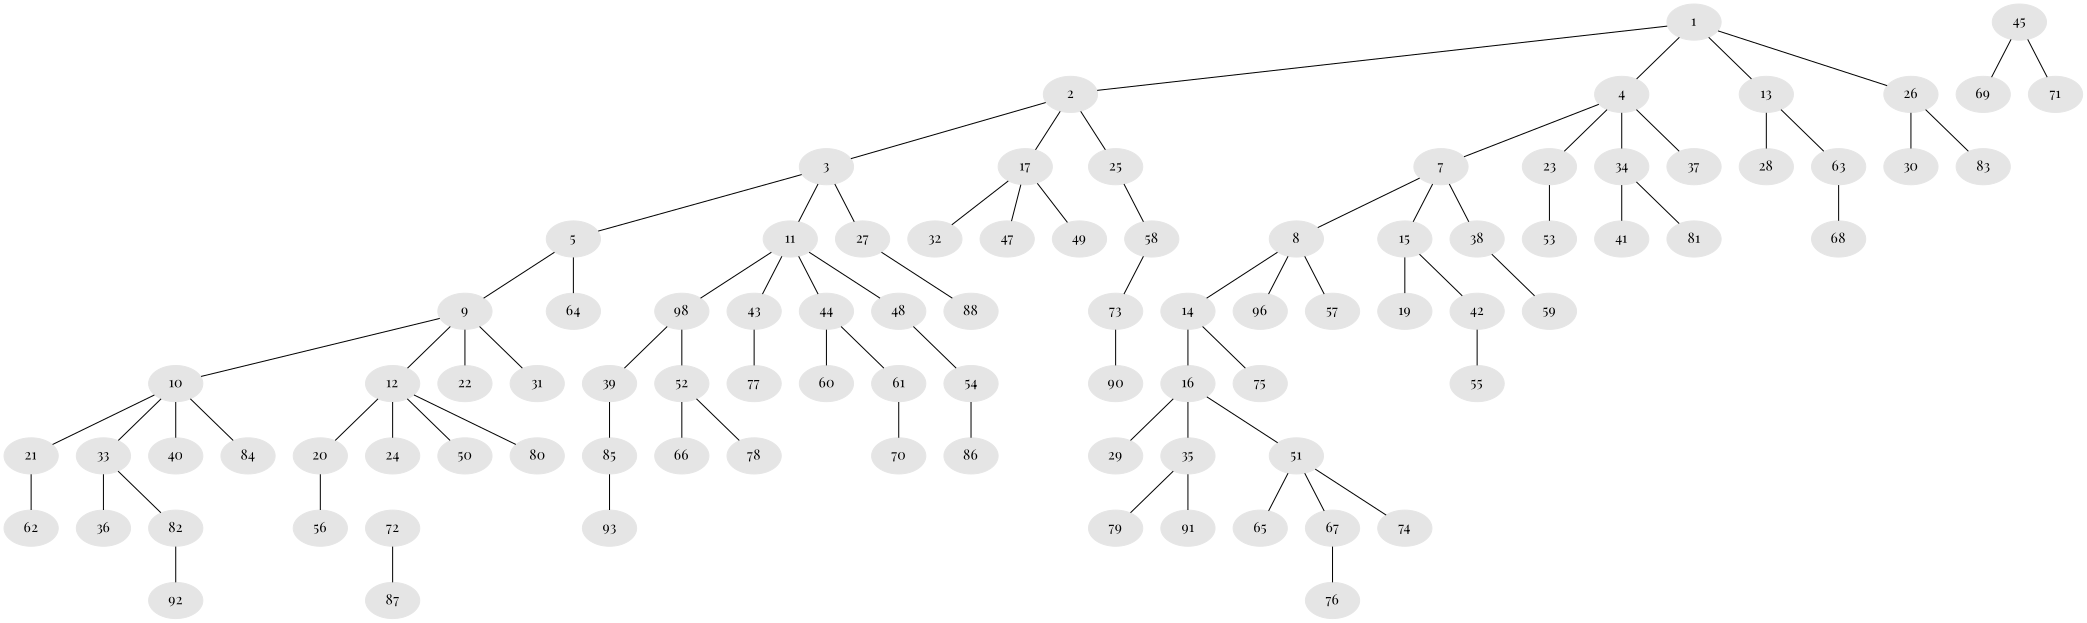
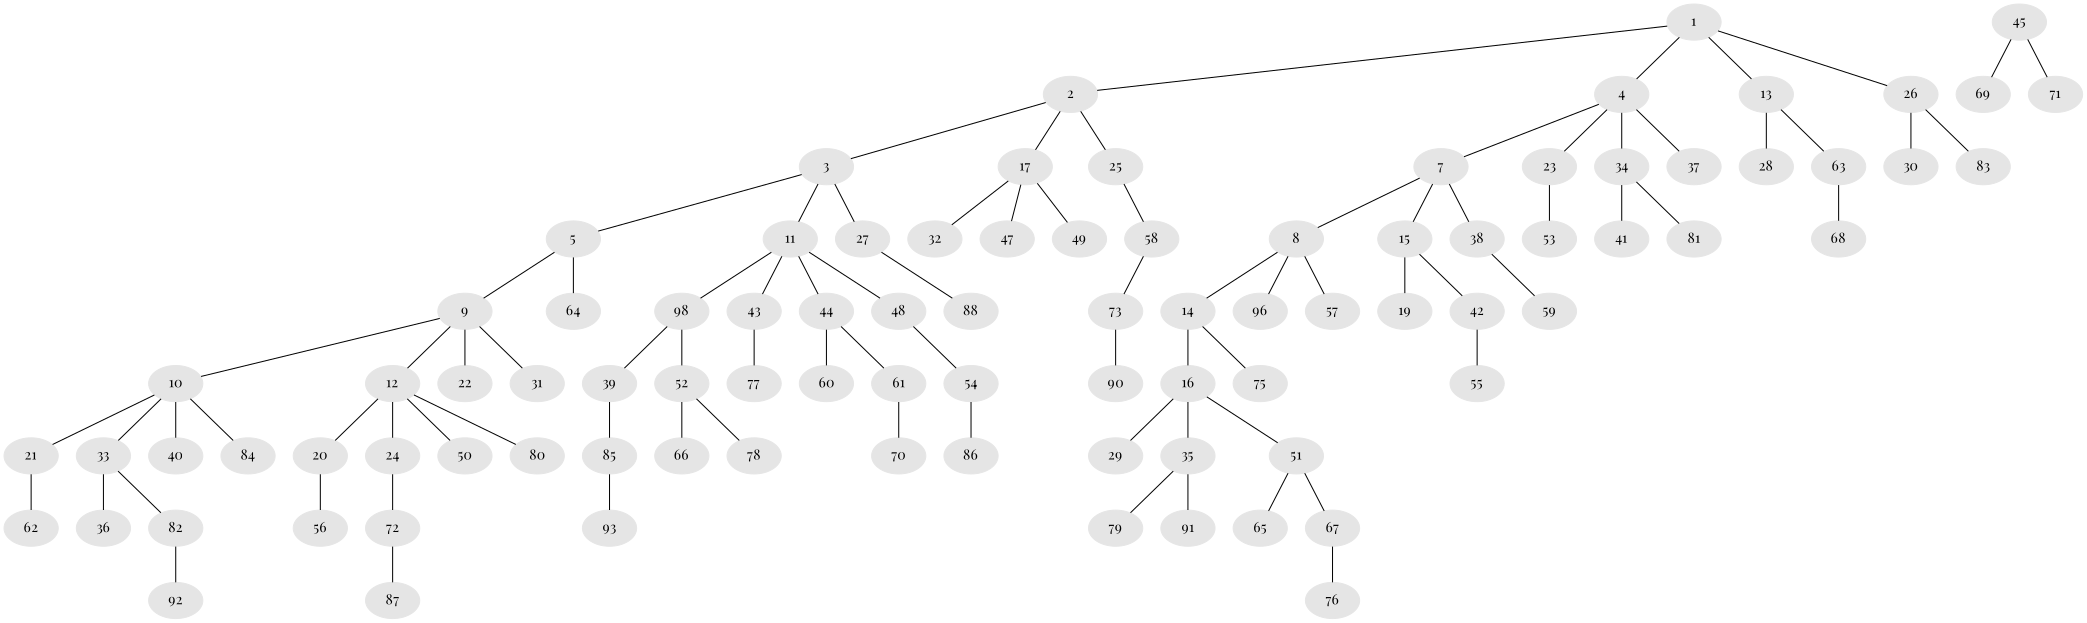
edge "24" -- "72": added
node "74": removed
